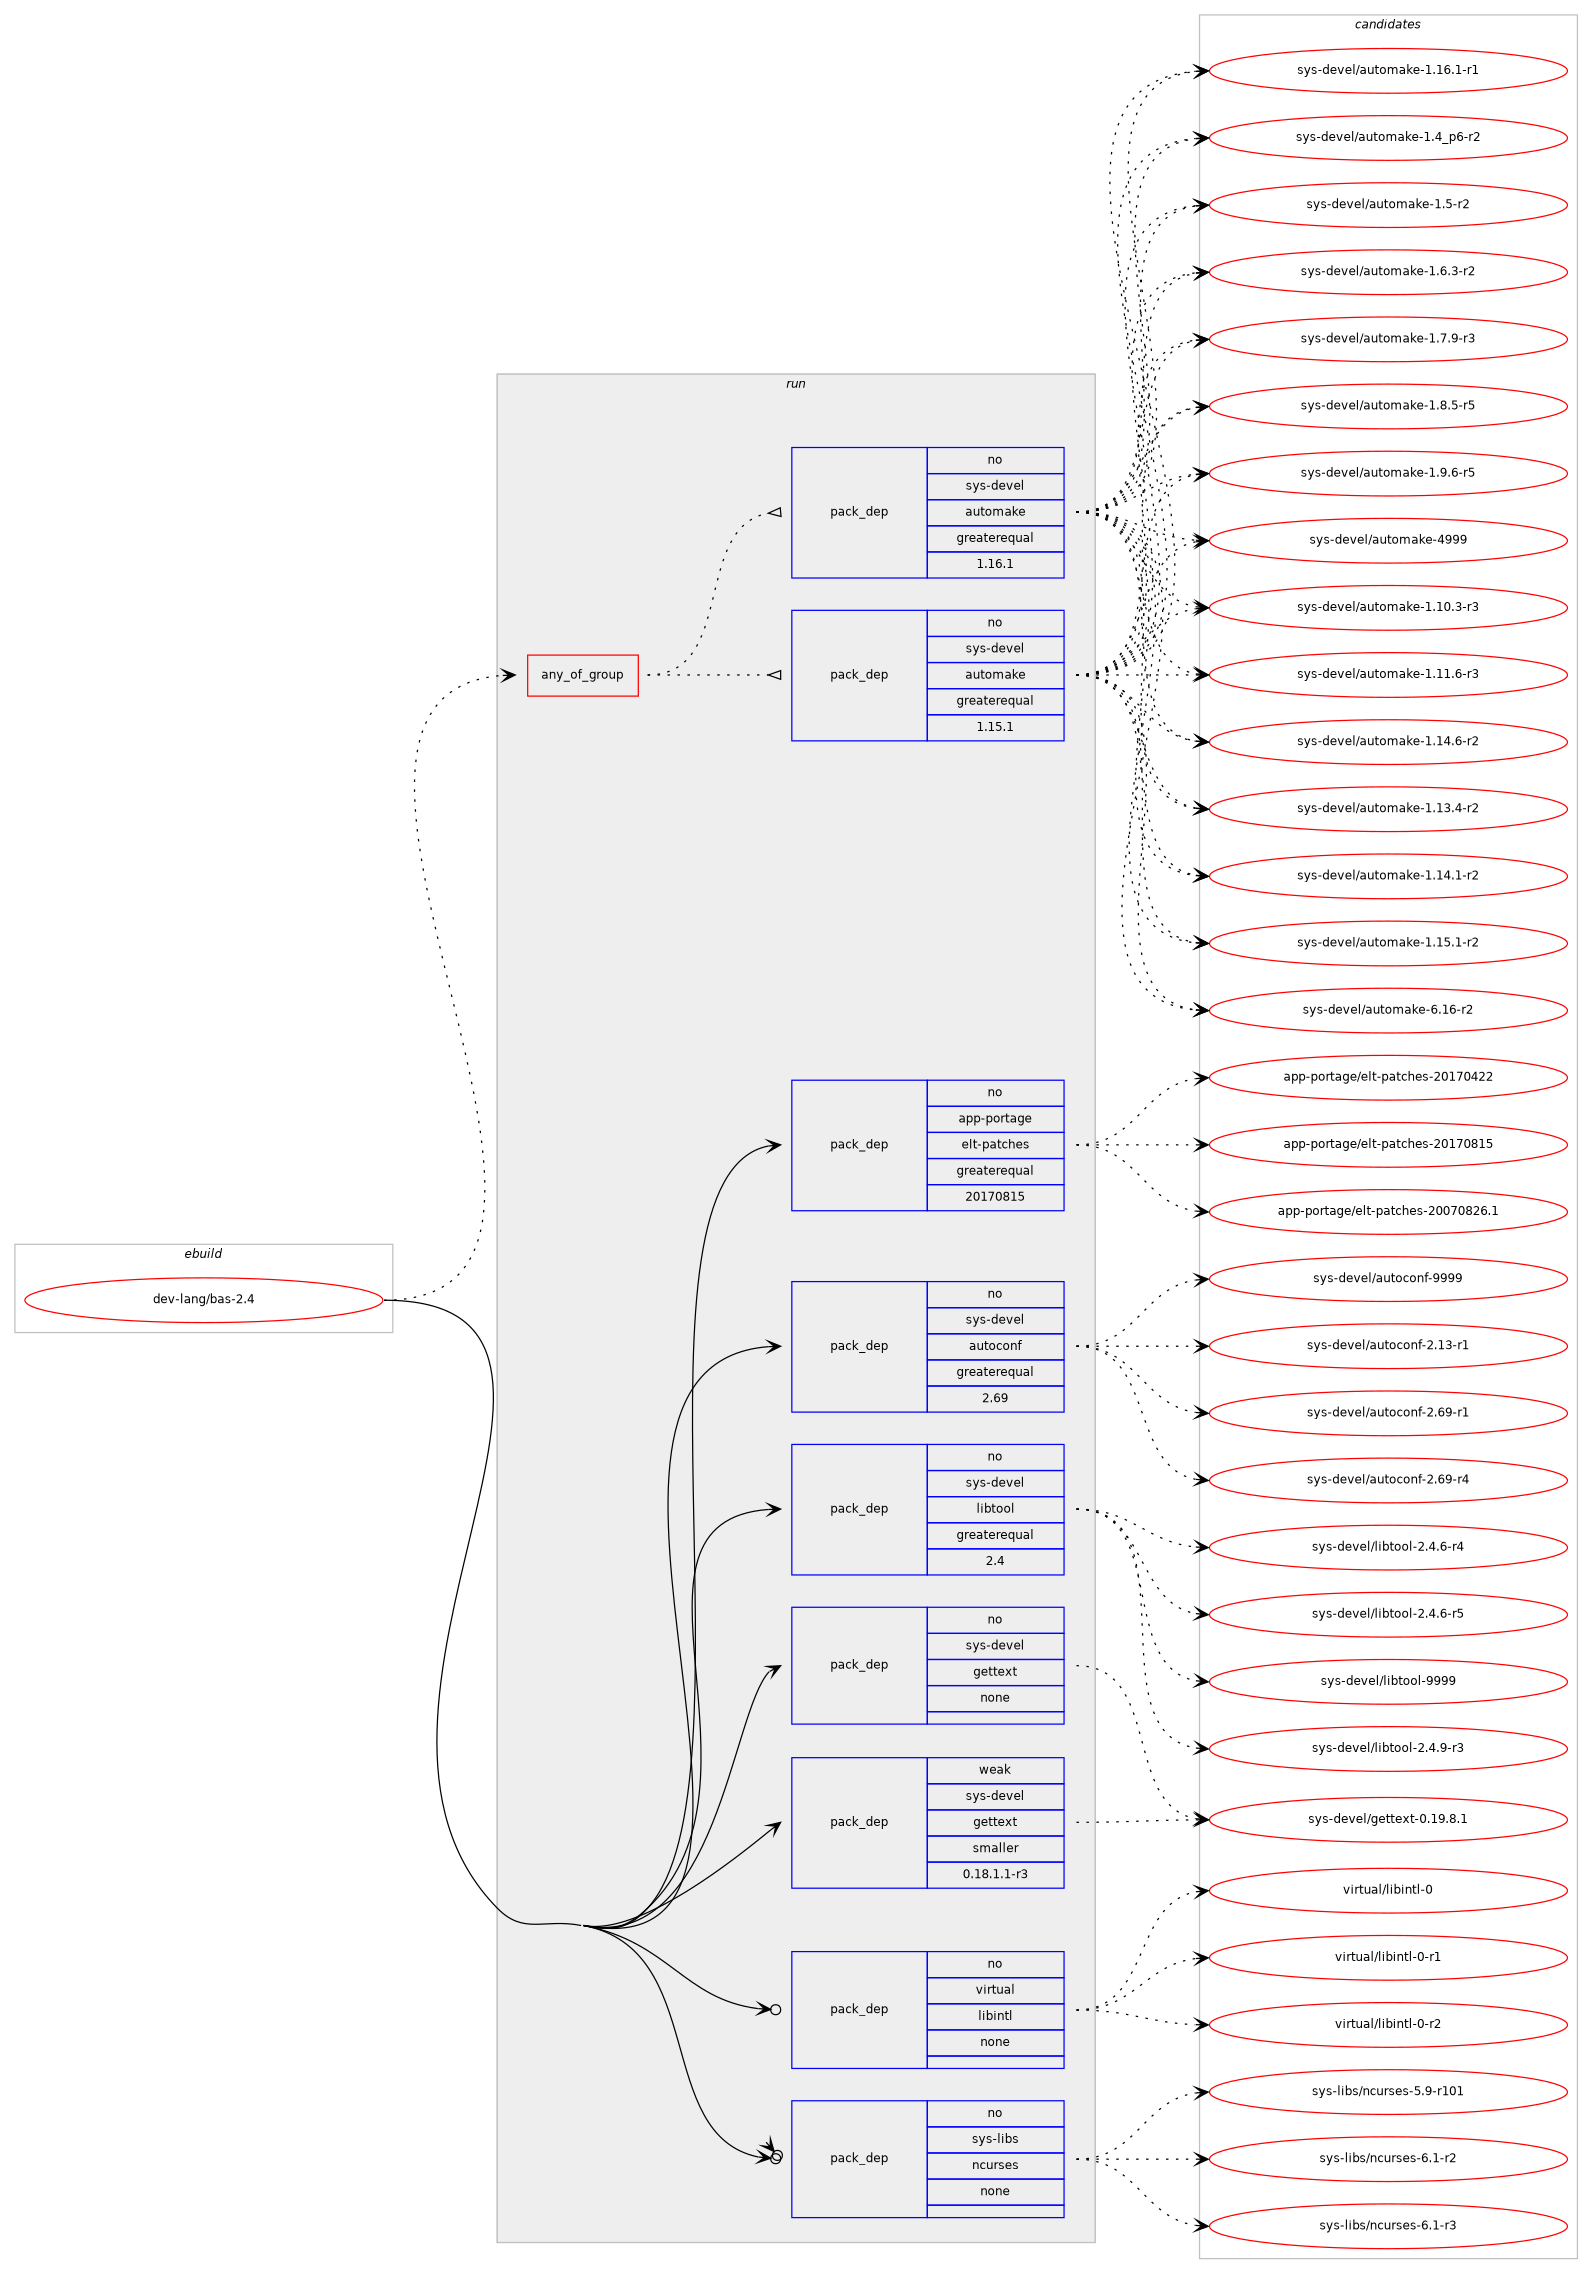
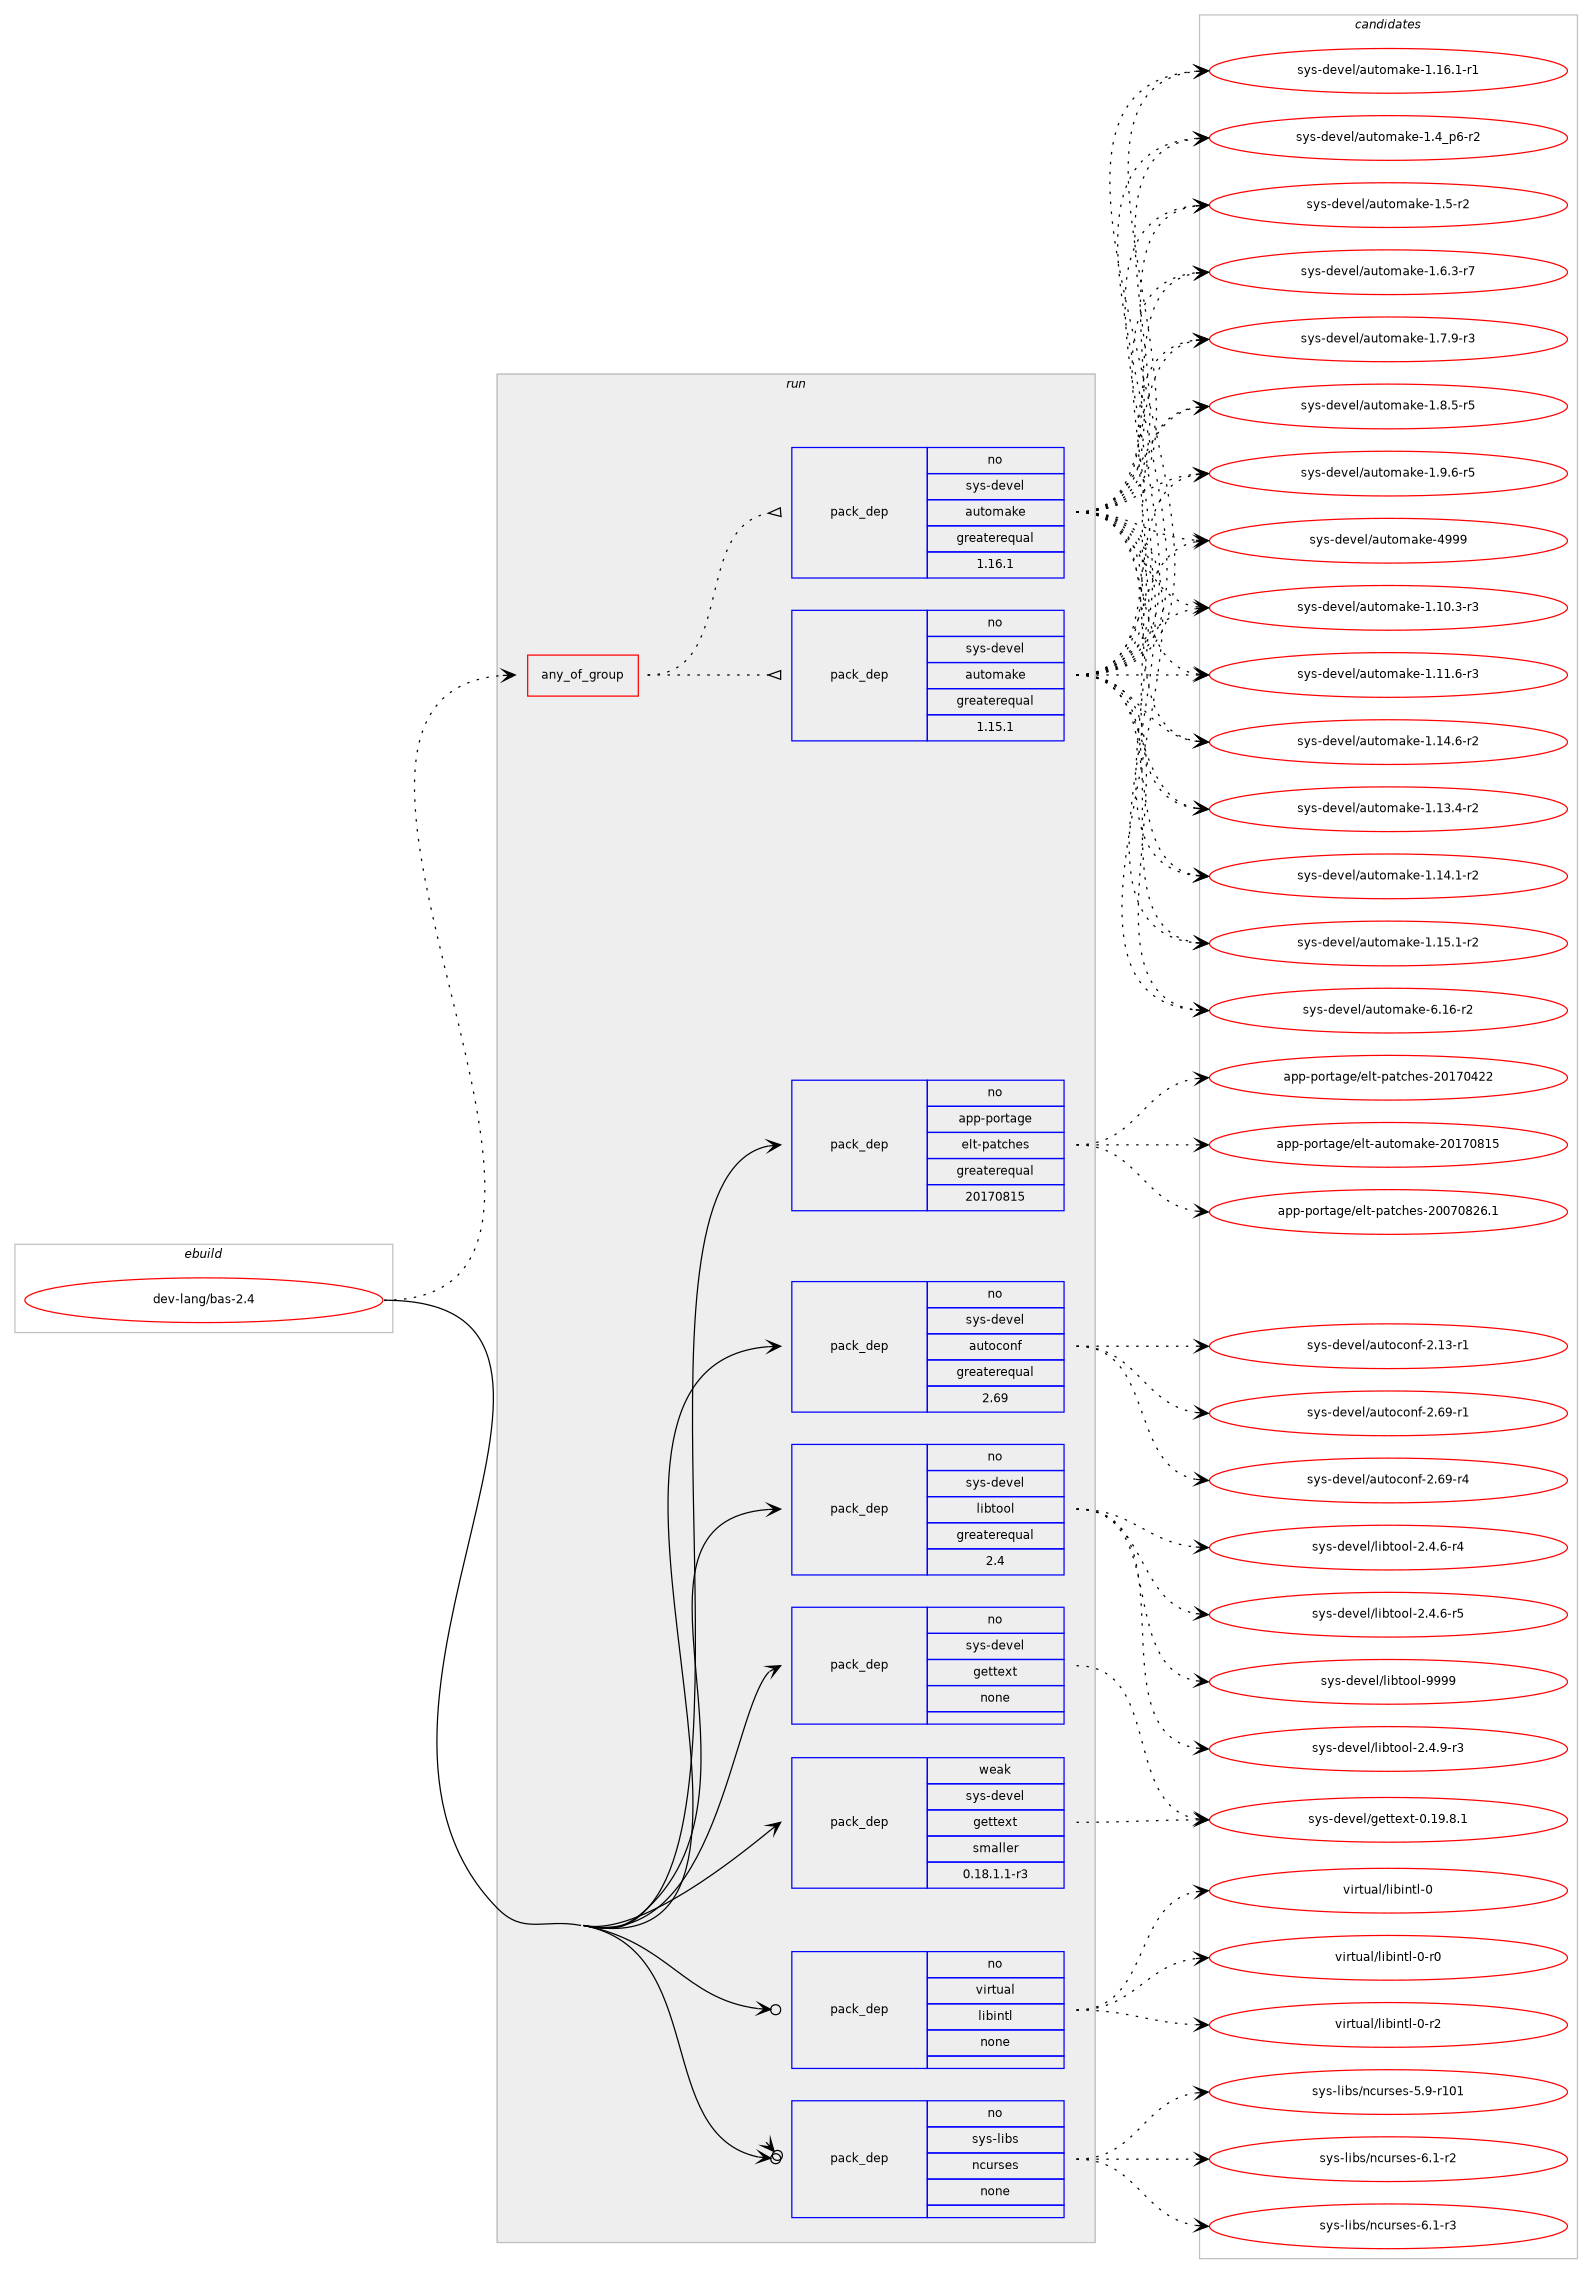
node "sys-devel/automake-1.6.3-r2": label "sys-devel/automake-1.6.3-r2" -> "sys-devel/automake-1.6.3-r7"
node "app-portage/elt-patches-20170815": label "app-portage/elt-patches-20170815" -> "app-portage/elt-automake-20170815"
node "sys-devel/autoconf-9999": removed
node "virtual/libintl-0-r1": label "virtual/libintl-0-r1" -> "virtual/libintl-0-r0"
